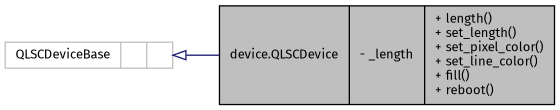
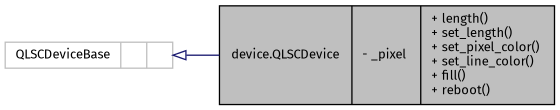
node "device.QLSCDevice": text "- _length" -> "- _pixel"
